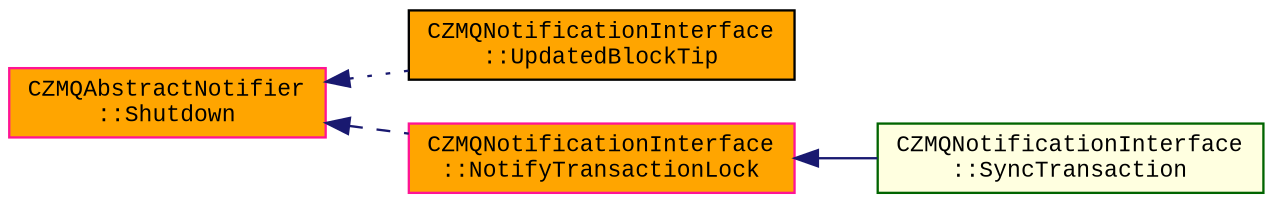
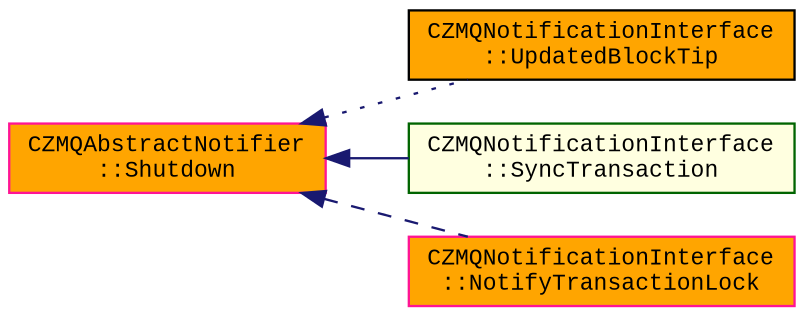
edge "CZMQNotificationInterface ::SyncTransaction" -> "CZMQNotificationInterface ::NotifyTransactionLock": now "CZMQNotificationInterface ::SyncTransaction" -> "CZMQAbstractNotifier ::Shutdown"
